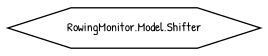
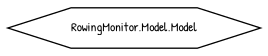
node "RowingMonitor.Model.Shifter": label "RowingMonitor.Model.Shifter" -> "RowingMonitor.Model.Model"
